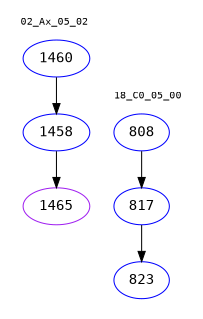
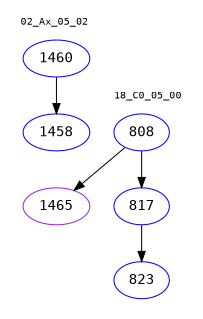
edge "1458" -> "1465": now "808" -> "1465"
